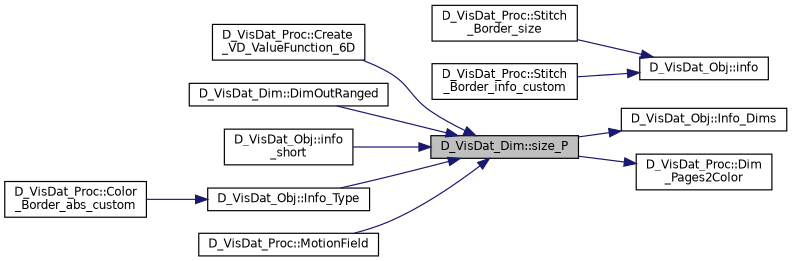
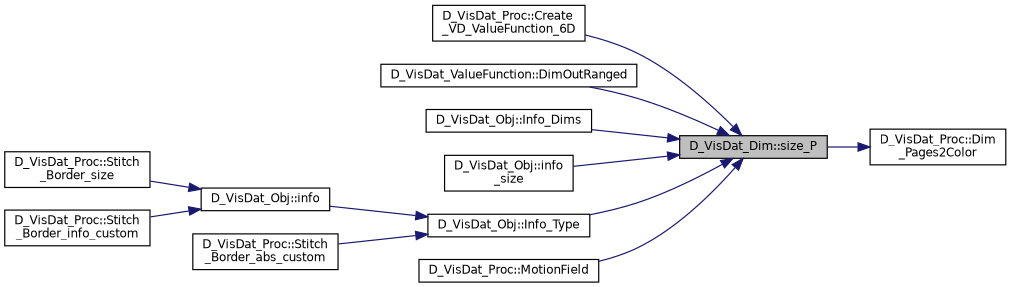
node "D_VisDat_Dim::DimOutRanged": label "D_VisDat_Dim::DimOutRanged" -> "D_VisDat_ValueFunction::DimOutRanged"
edge "D_VisDat_Dim::size_P" -> "D_VisDat_Obj::Info_Dims": reversed
node "D_VisDat_Obj::info _short": label "D_VisDat_Obj::info _short" -> "D_VisDat_Obj::info _size"
node "D_VisDat_Proc::Color _Border_abs_custom": label "D_VisDat_Proc::Color _Border_abs_custom" -> "D_VisDat_Proc::Stitch _Border_abs_custom"
edge "D_VisDat_Obj::info" -> "D_VisDat_Obj::Info_Type": added
